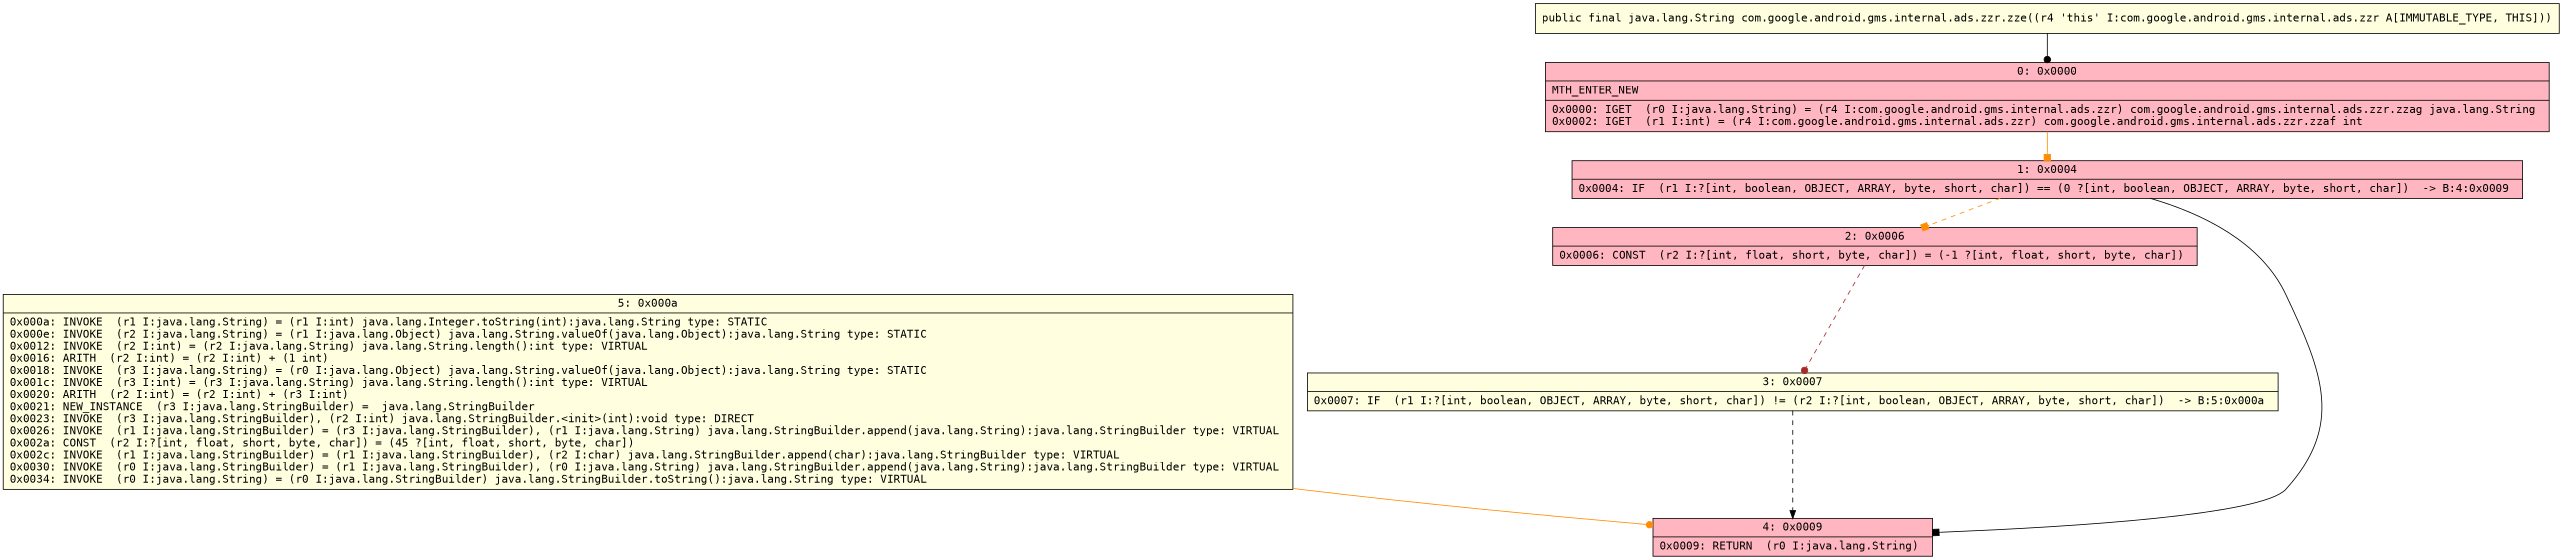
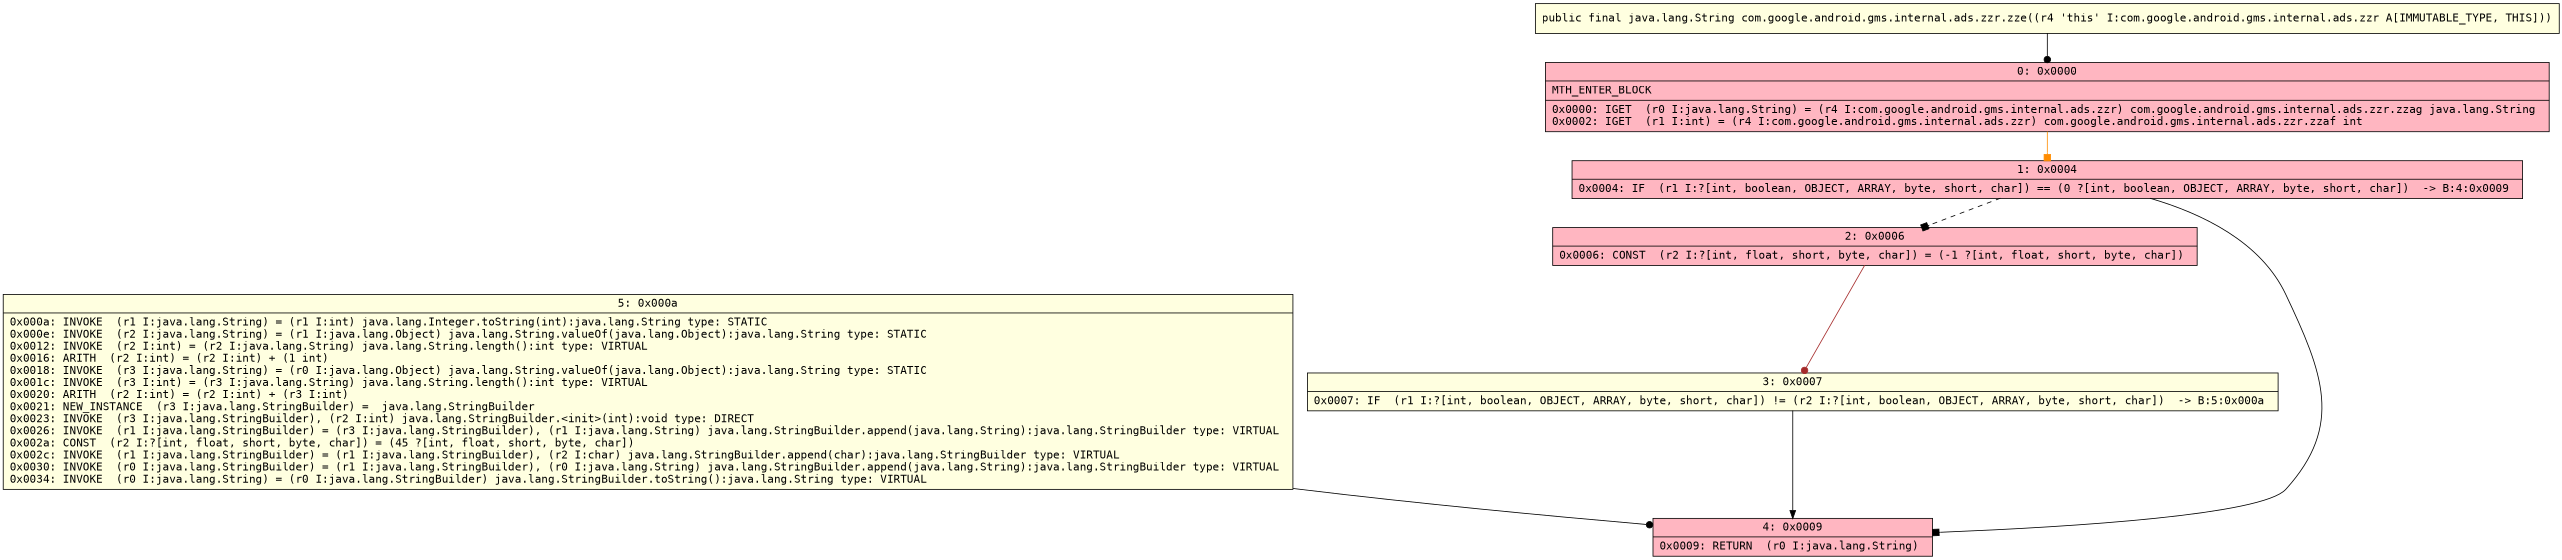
node "0: 0x0000": text "MTH_ENTER_NEW" -> "MTH_ENTER_BLOCK"
edge "1: 0x0004" -> "2: 0x0006": color darkorange -> black
edge "2: 0x0006" -> "3: 0x0007": style dashed -> solid
edge "3: 0x0007" -> "4: 0x0009": style dashed -> solid
edge "5: 0x000a" -> "4: 0x0009": color darkorange -> black
